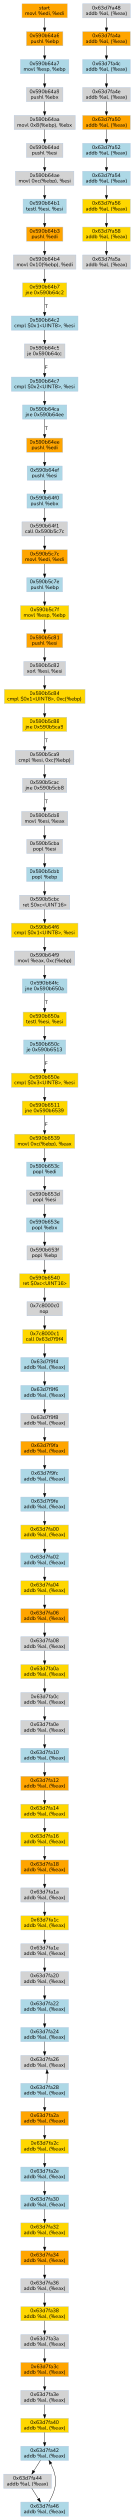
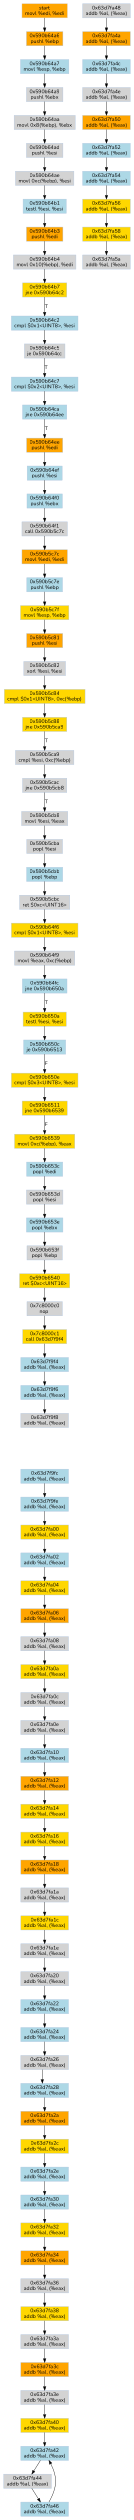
edge "0x590b64c5 je 0x590b64cc" -> "0x590b64c7 cmpl $0x2<UINT8>, %esi": label "F" -> "T"
node "0x63d7f9fa addb %al, (%eax)": removed
edge "0x63d7fa28 addb %al, (%eax)" -> "0x63d7fa26 addb %al, (%eax)": reversed
